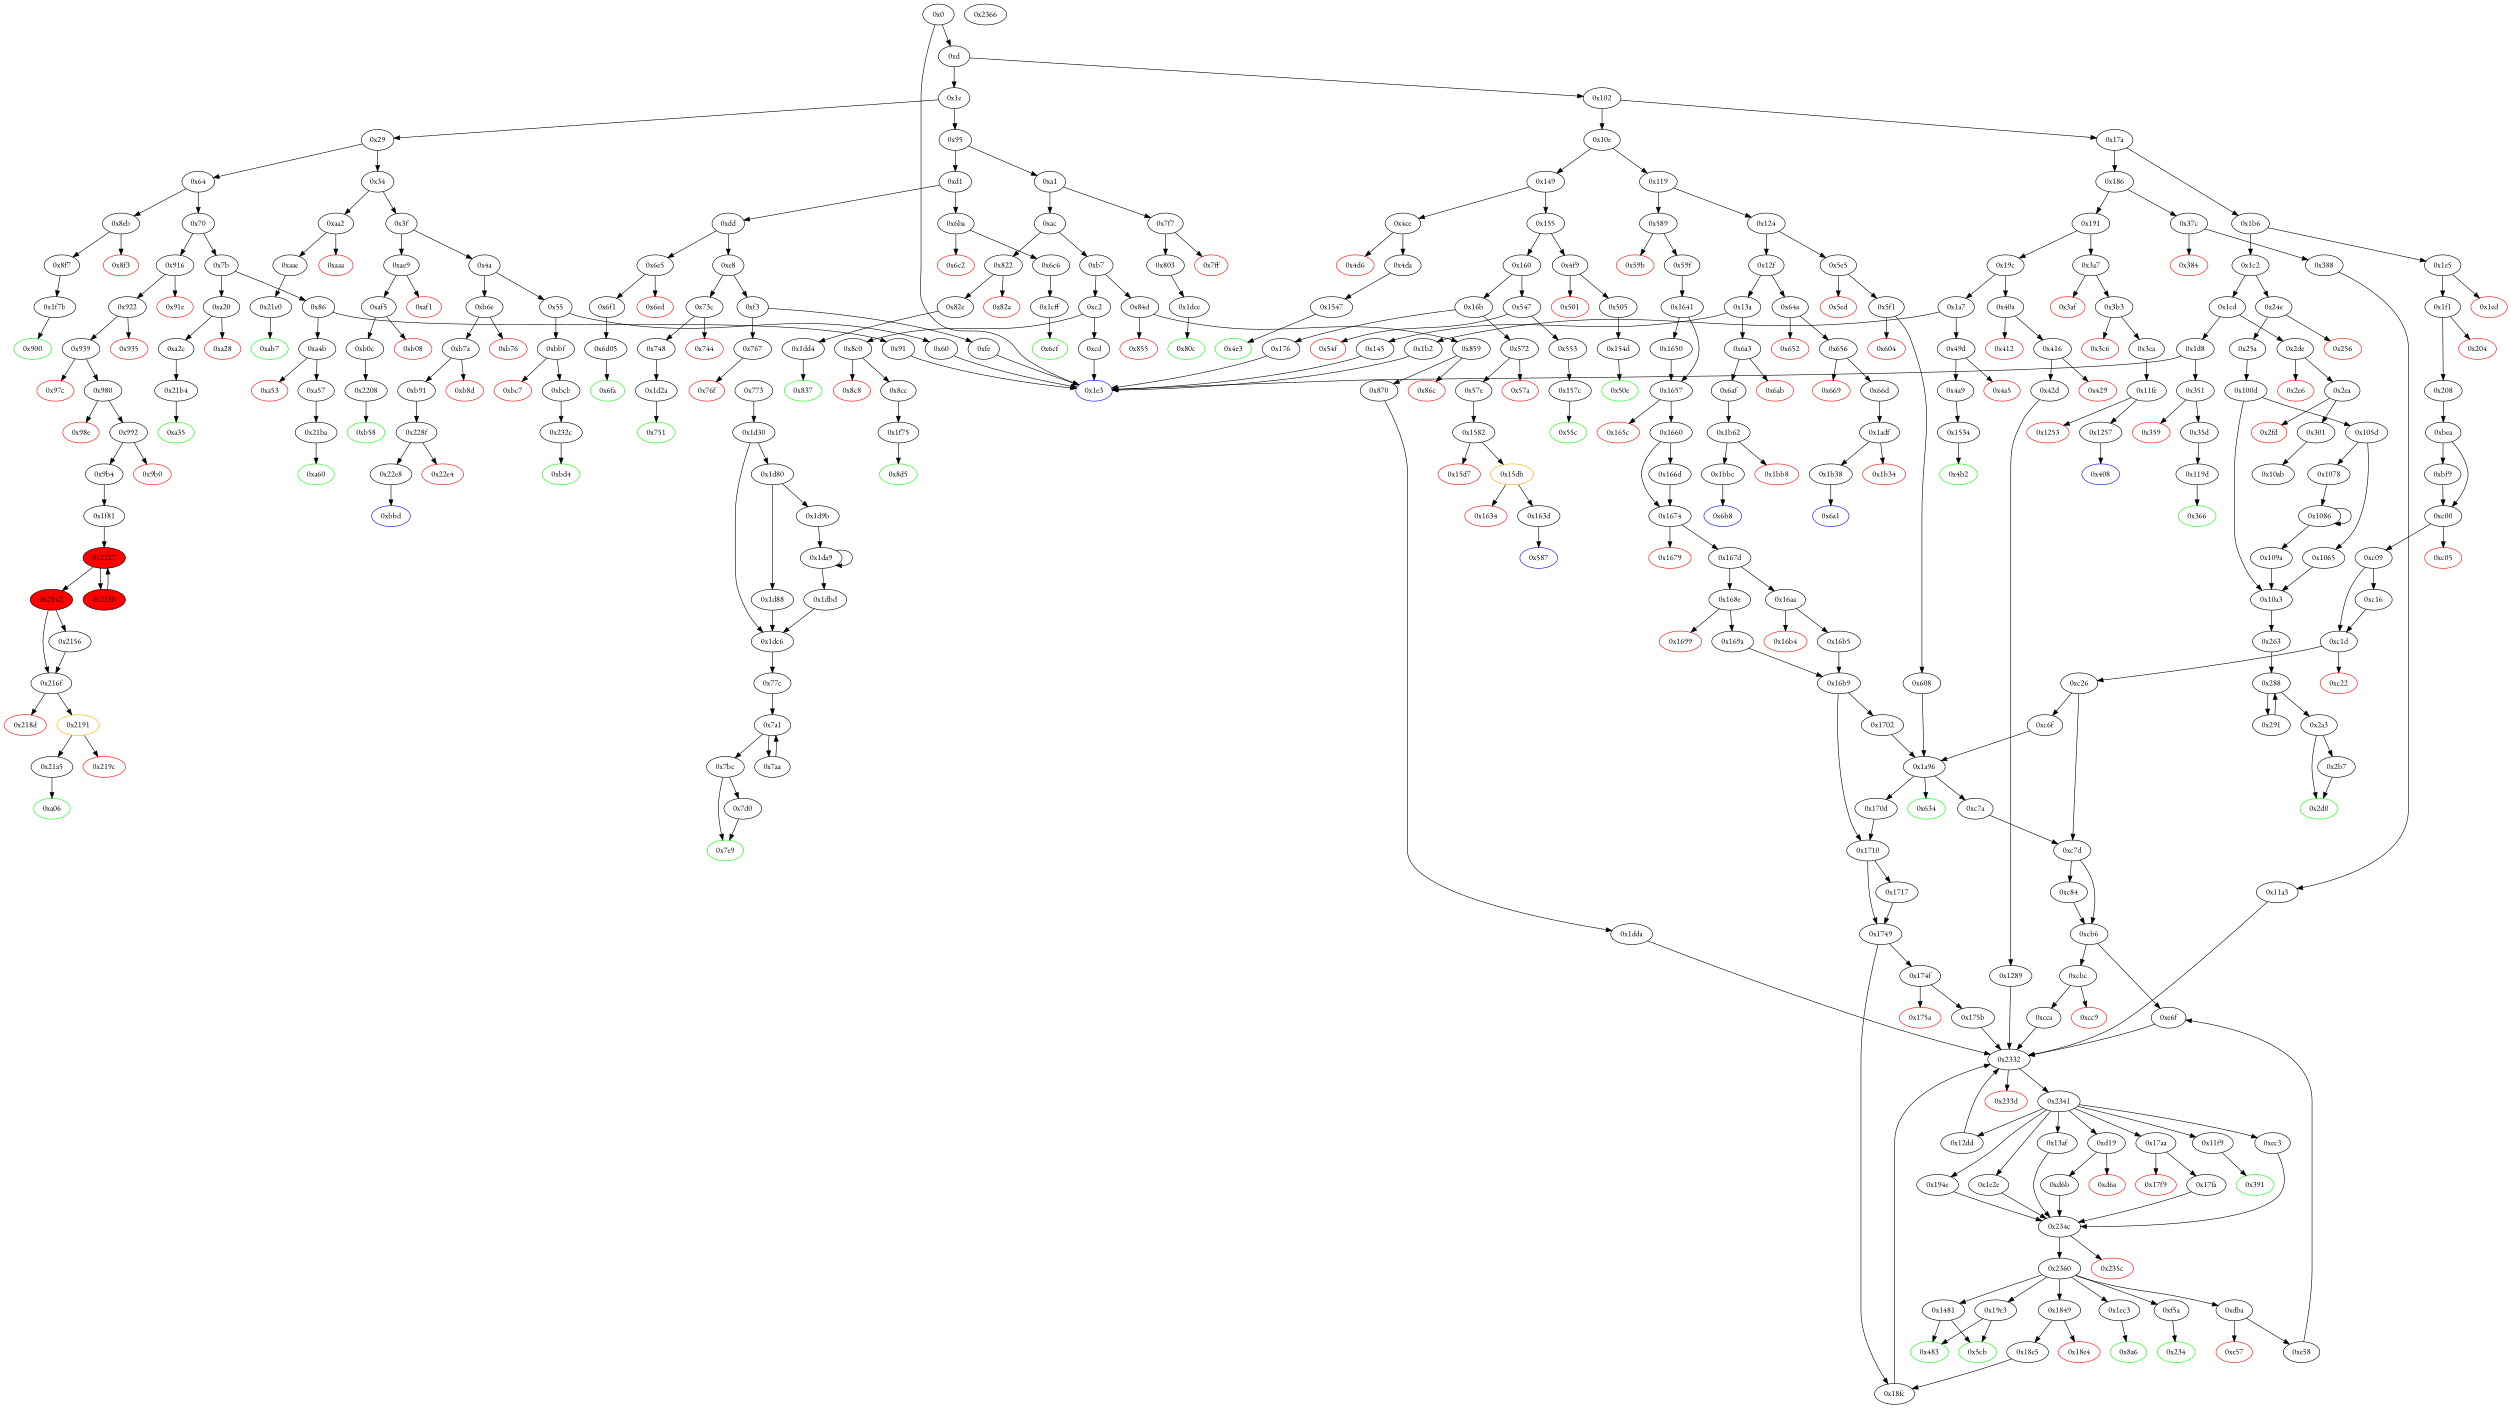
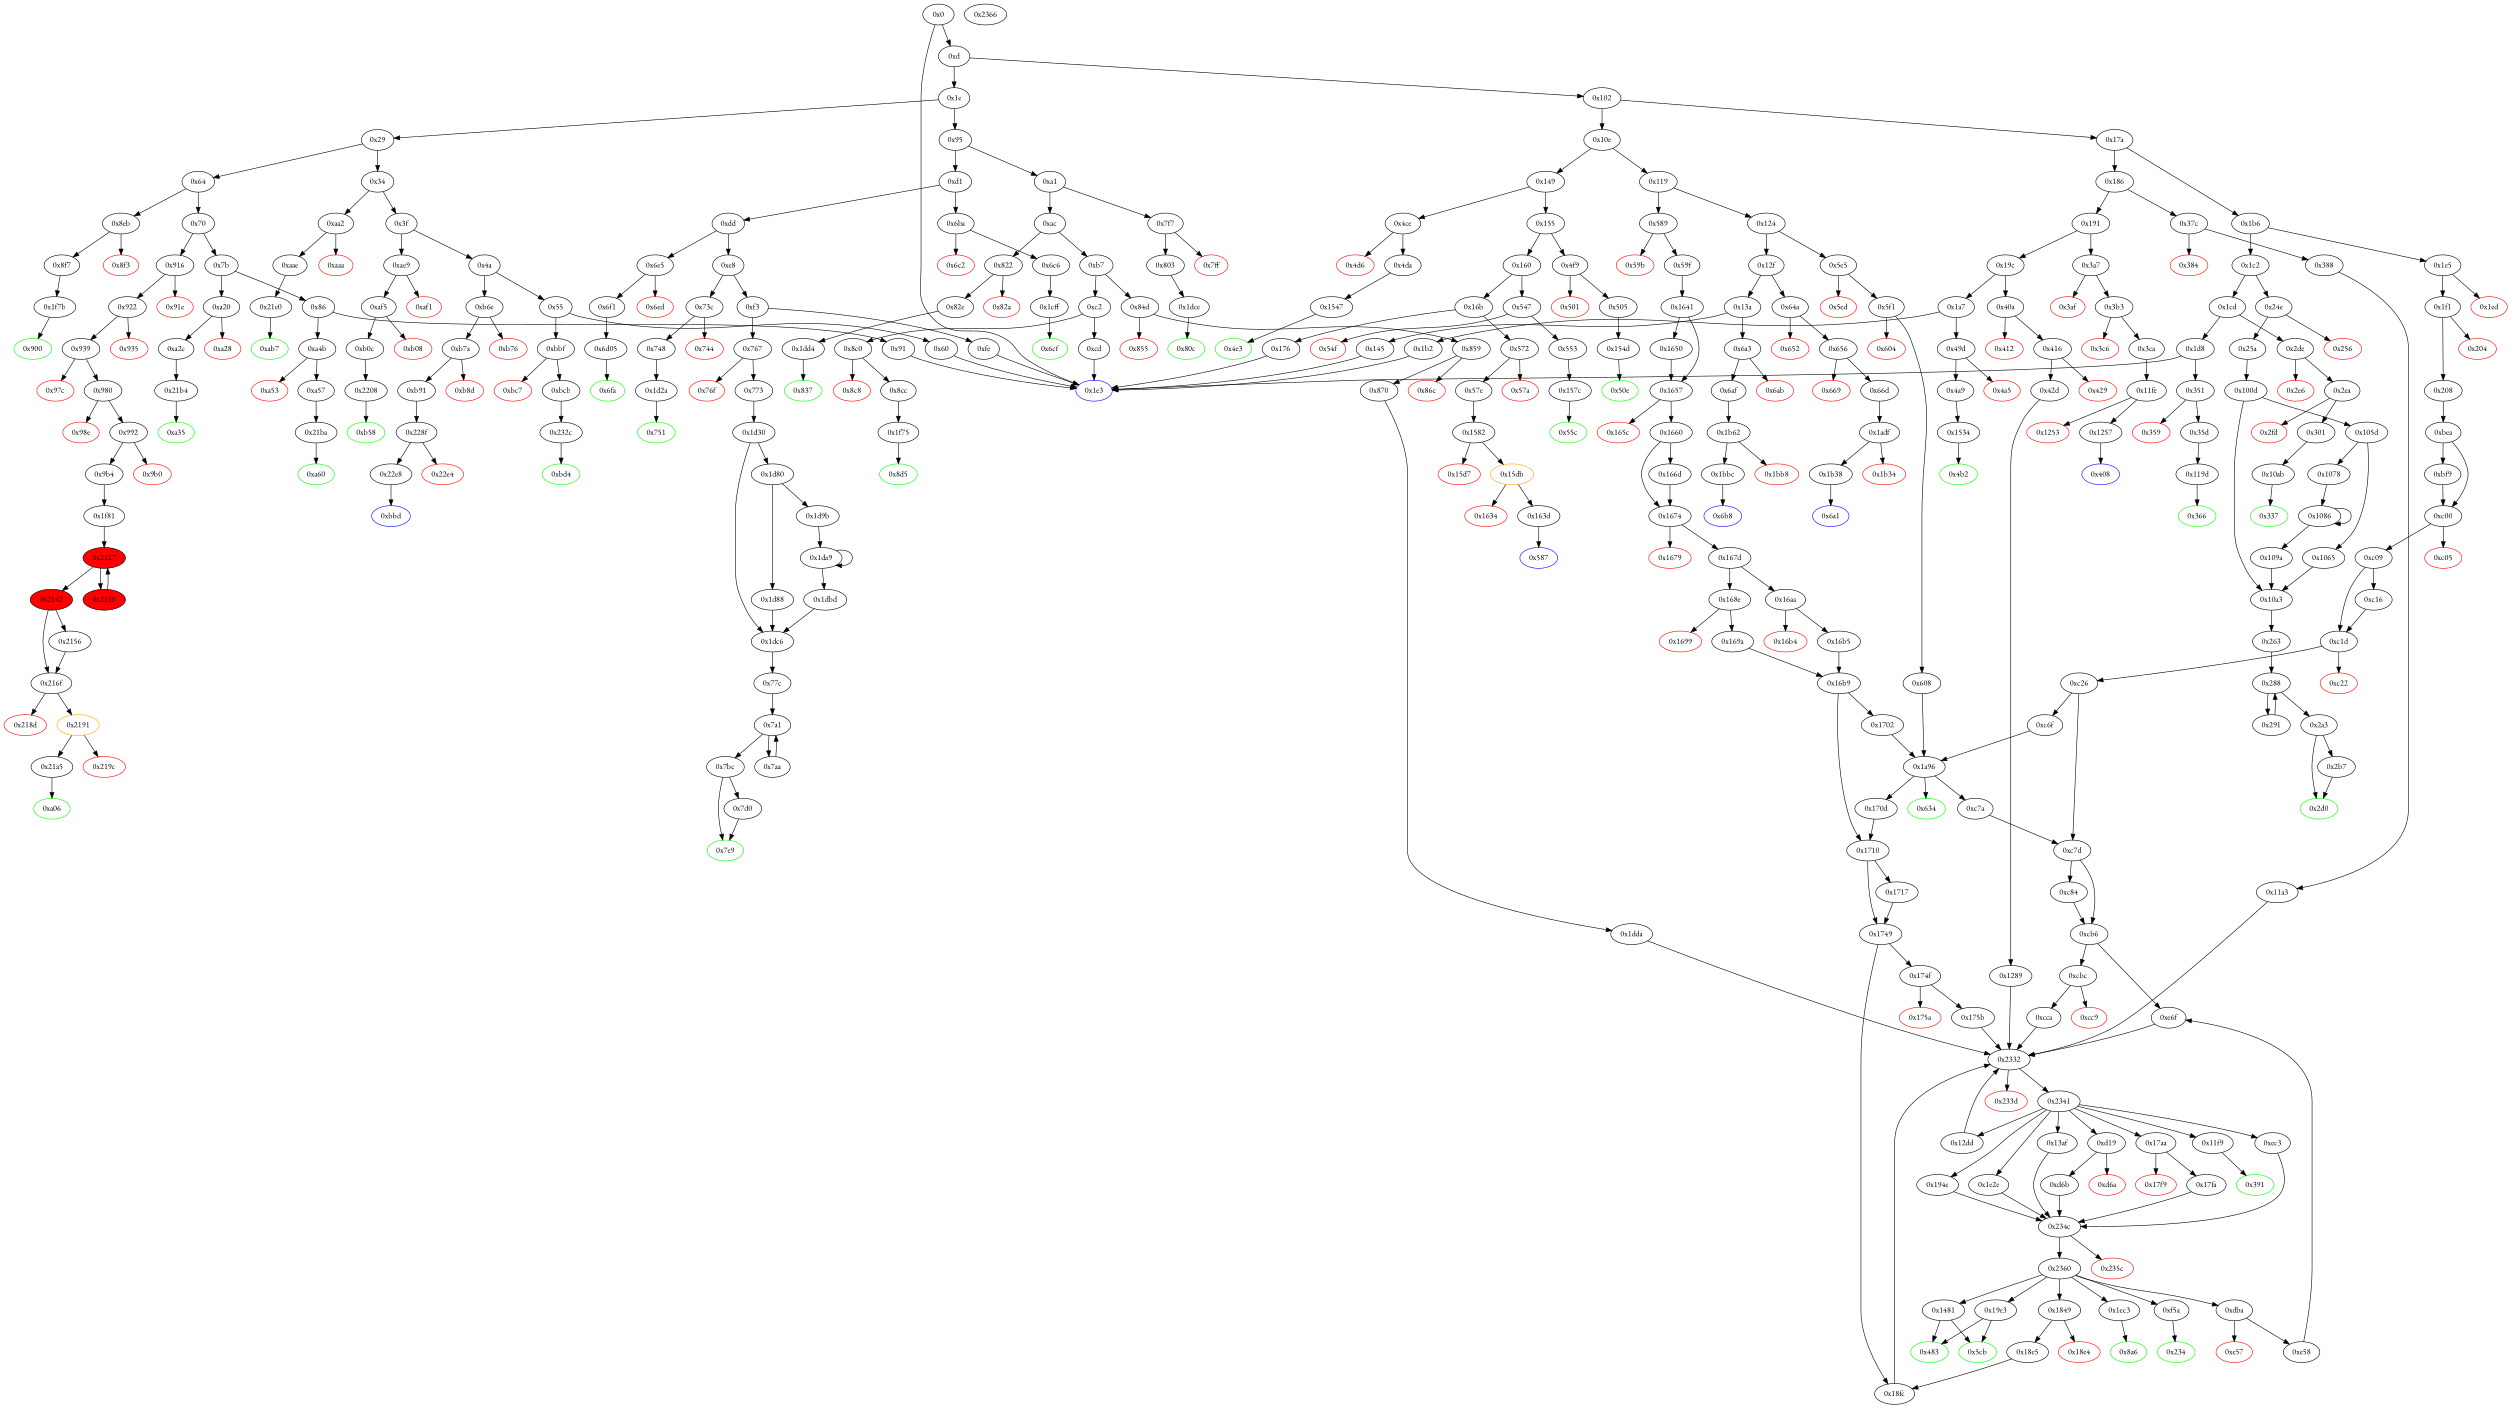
edge "0x767" -> "0x773": added
node "0x337": added
